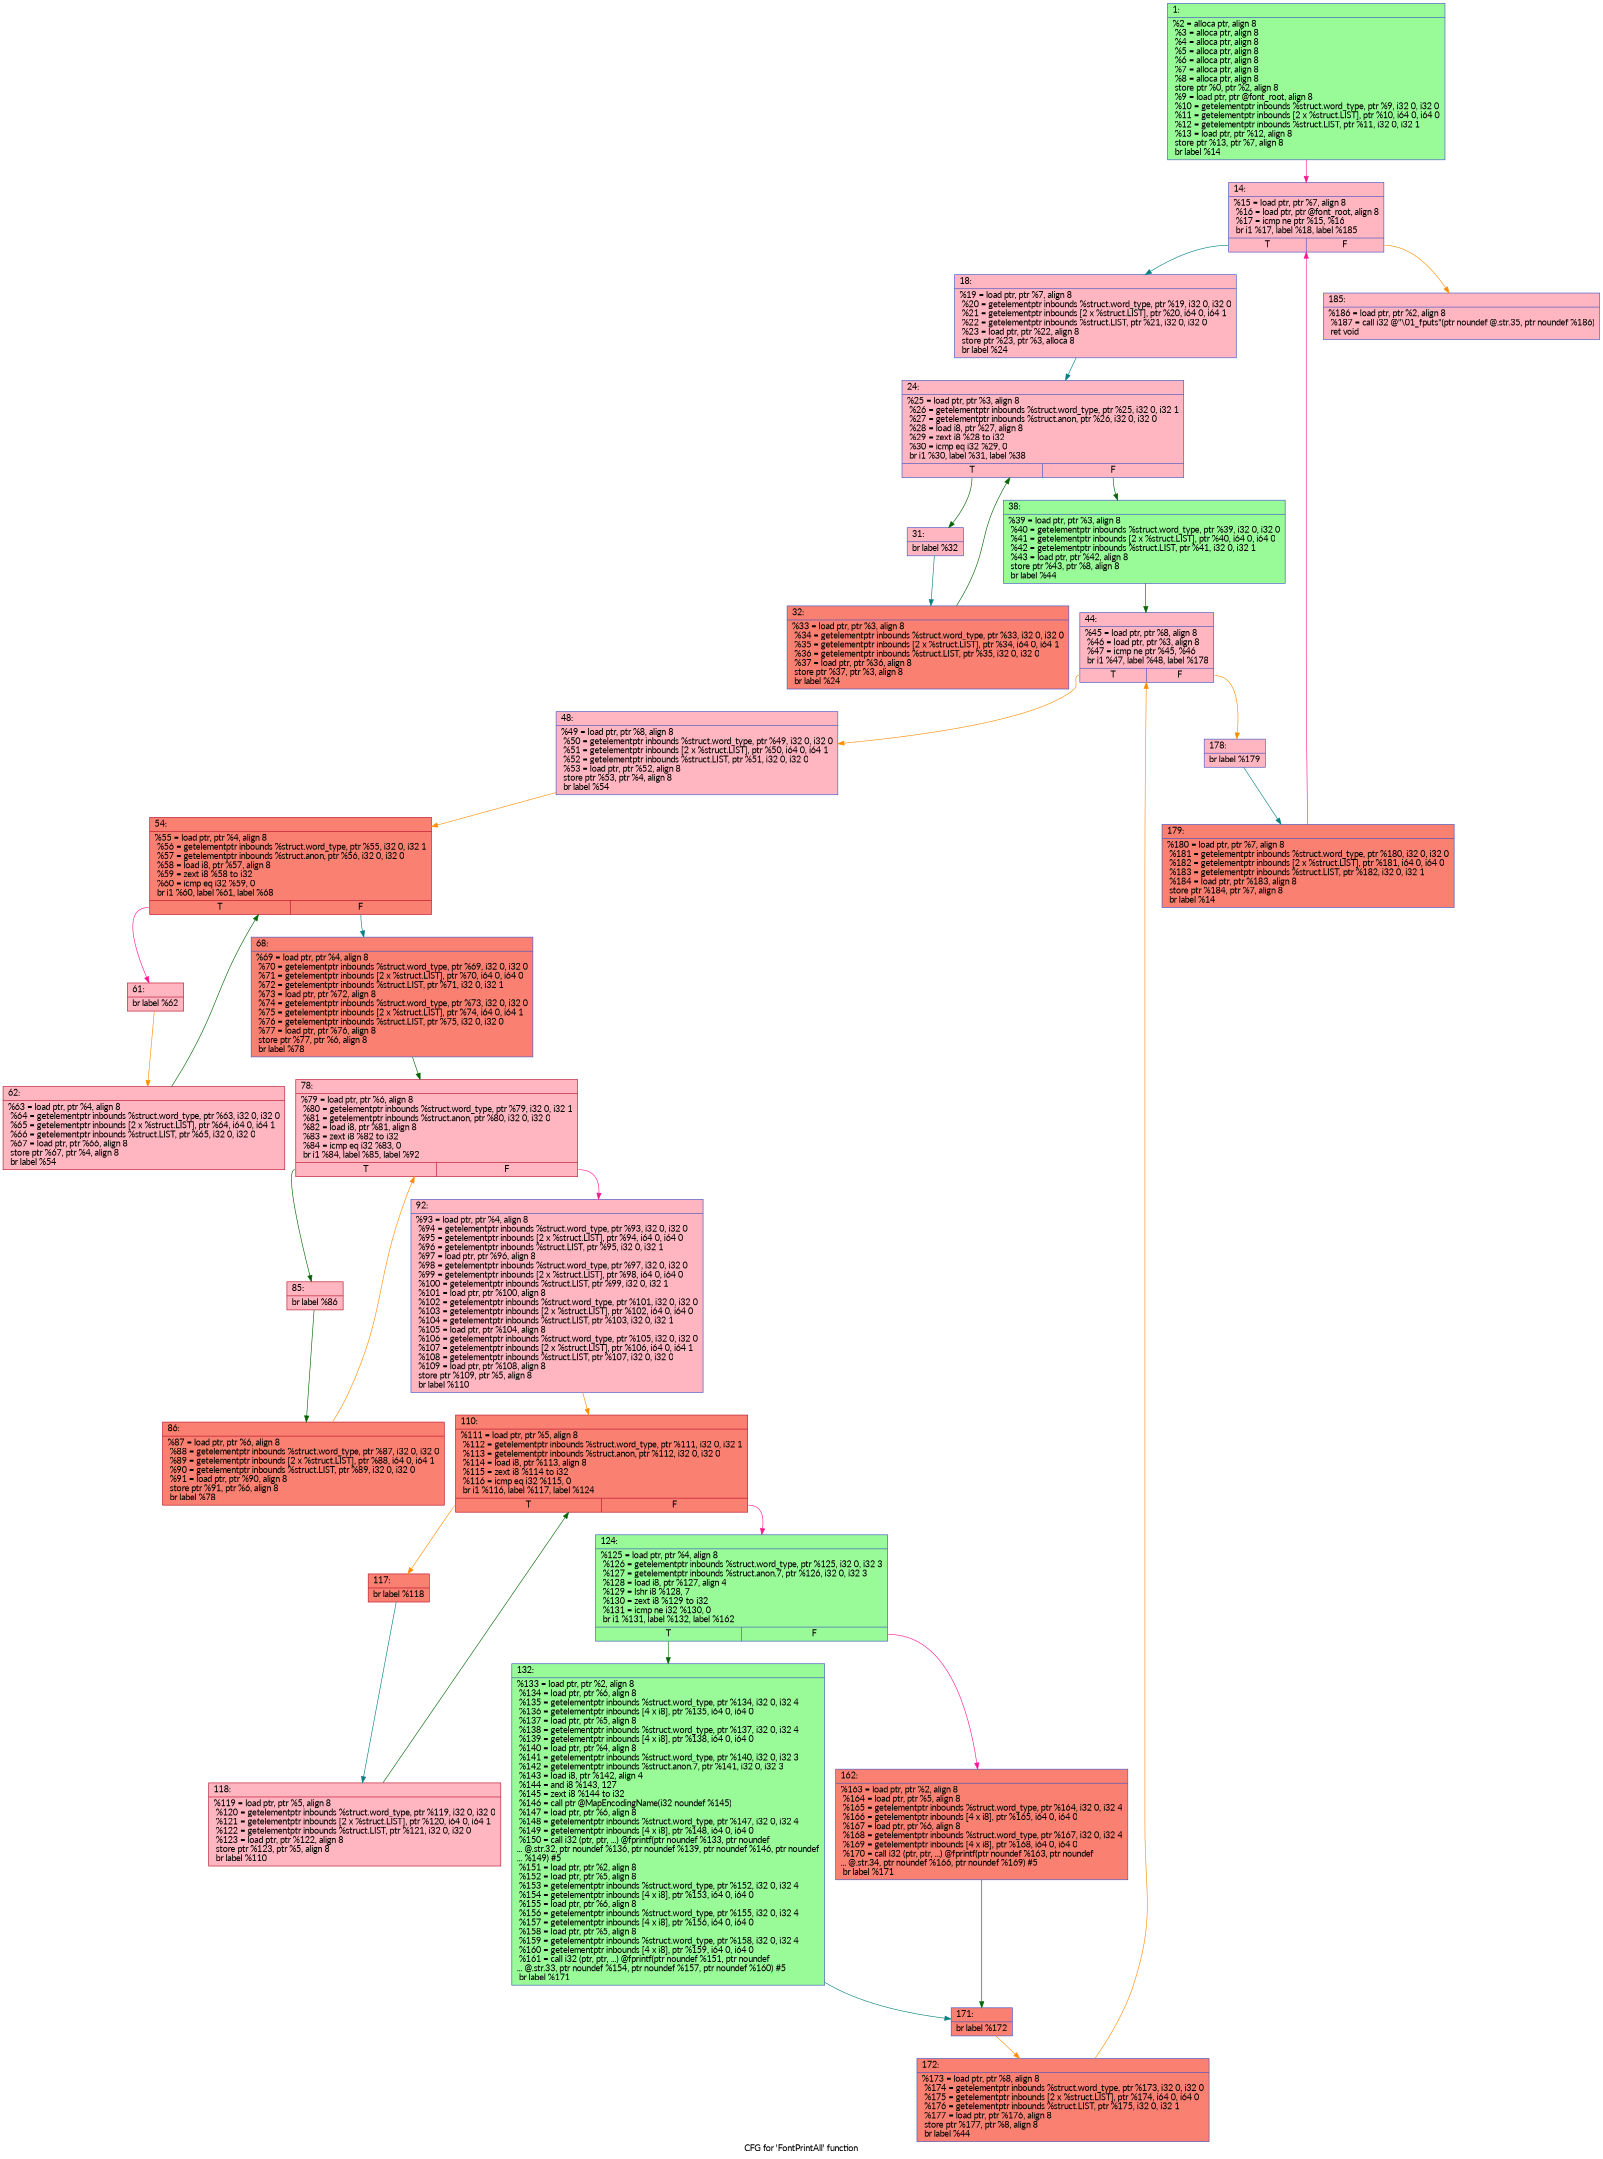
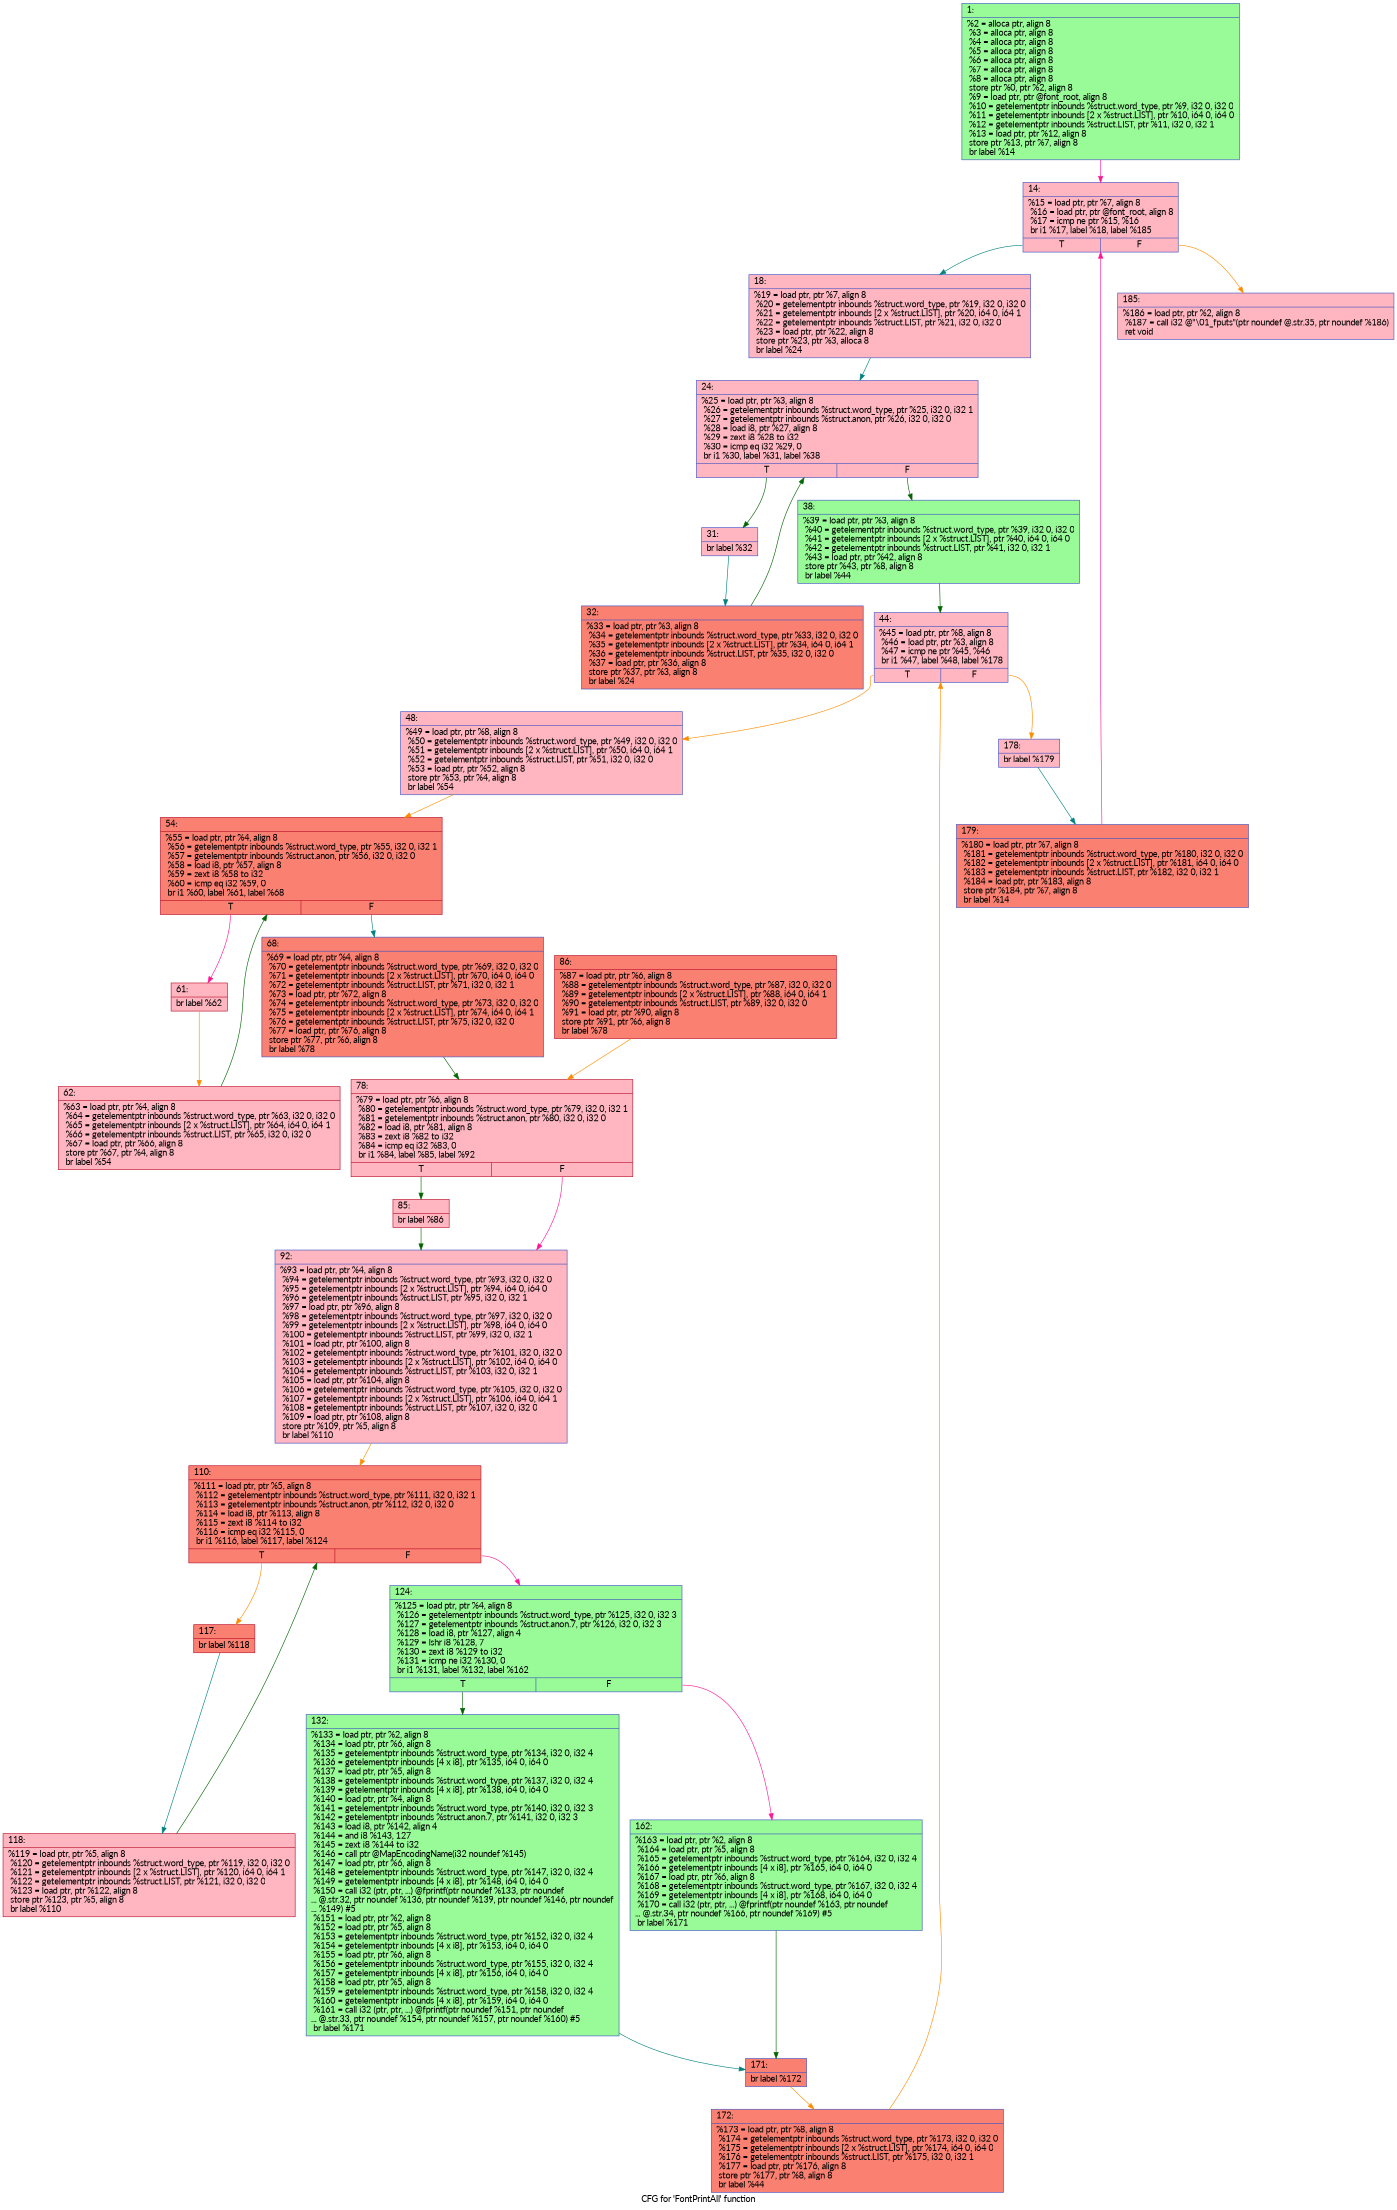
edge "85:" -> "86:": now "85:" -> "92:"
node "162:": fillcolor salmon -> palegreen
